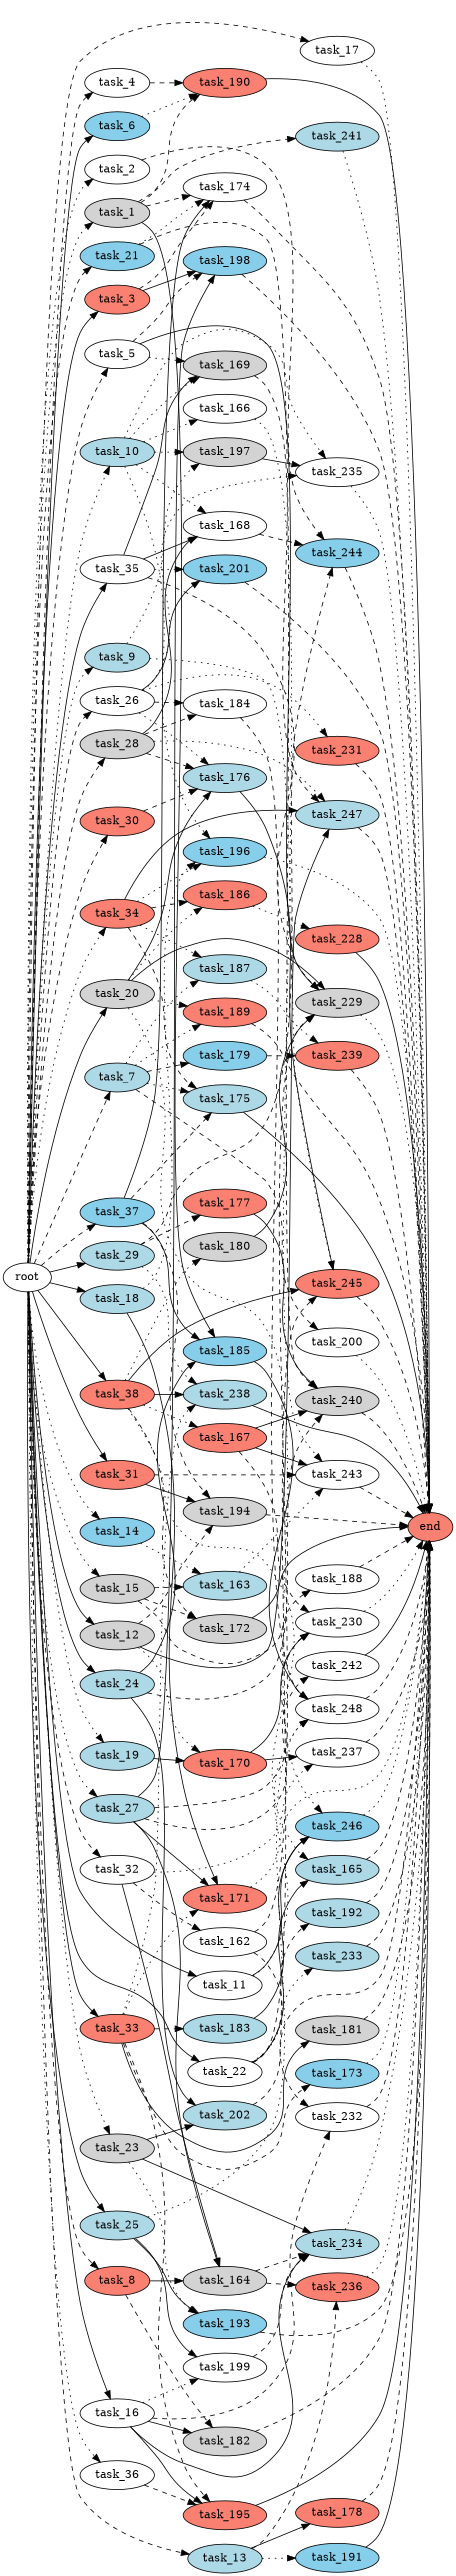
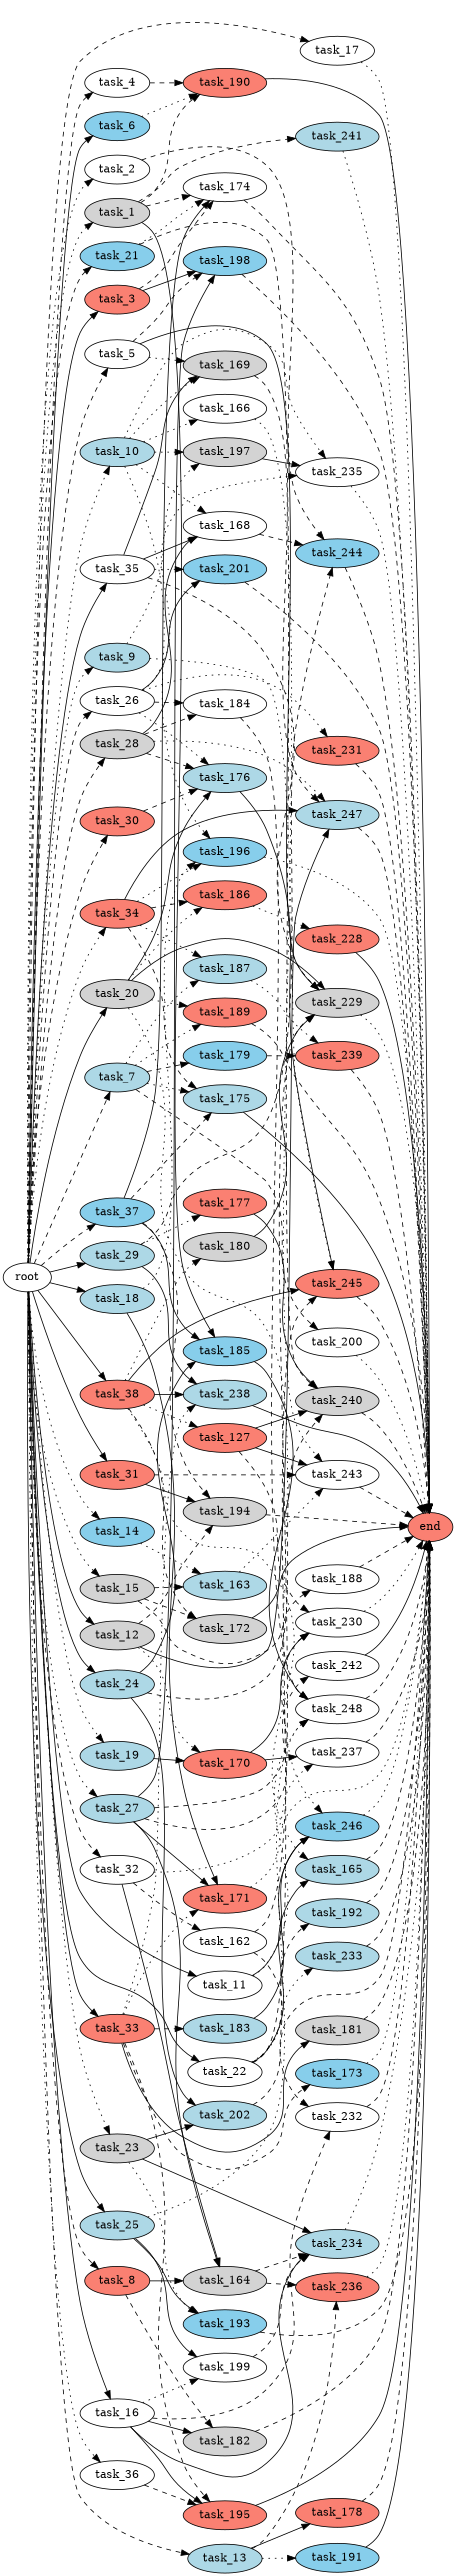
edge "task_29" -> "task_177": style dashed -> dotted
edge "task_29" -> "task_238": style dotted -> solid
node "task_167": label "task_167" -> "task_127"
